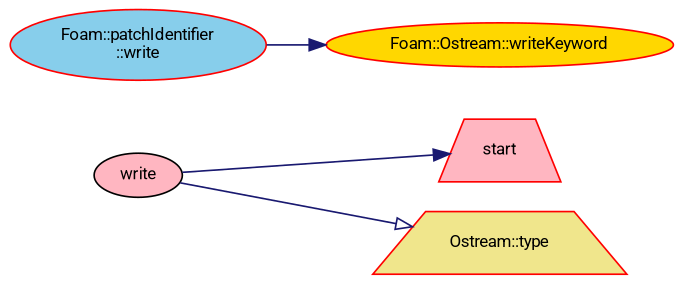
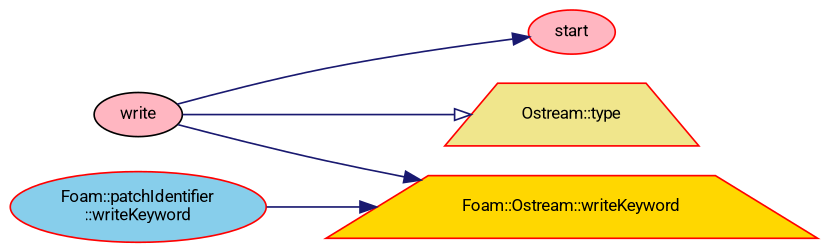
node "Foam::patchIdentifier ::write": label "Foam::patchIdentifier ::write" -> "Foam::patchIdentifier ::writeKeyword"
node "Foam::Ostream::writeKeyword": shape ellipse -> trapezium
node "start": shape trapezium -> ellipse
edge "write" -> "Foam::Ostream::writeKeyword": added
